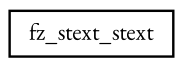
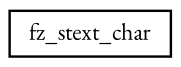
node "fz_stext_stext": label "fz_stext_stext" -> "fz_stext_char"
